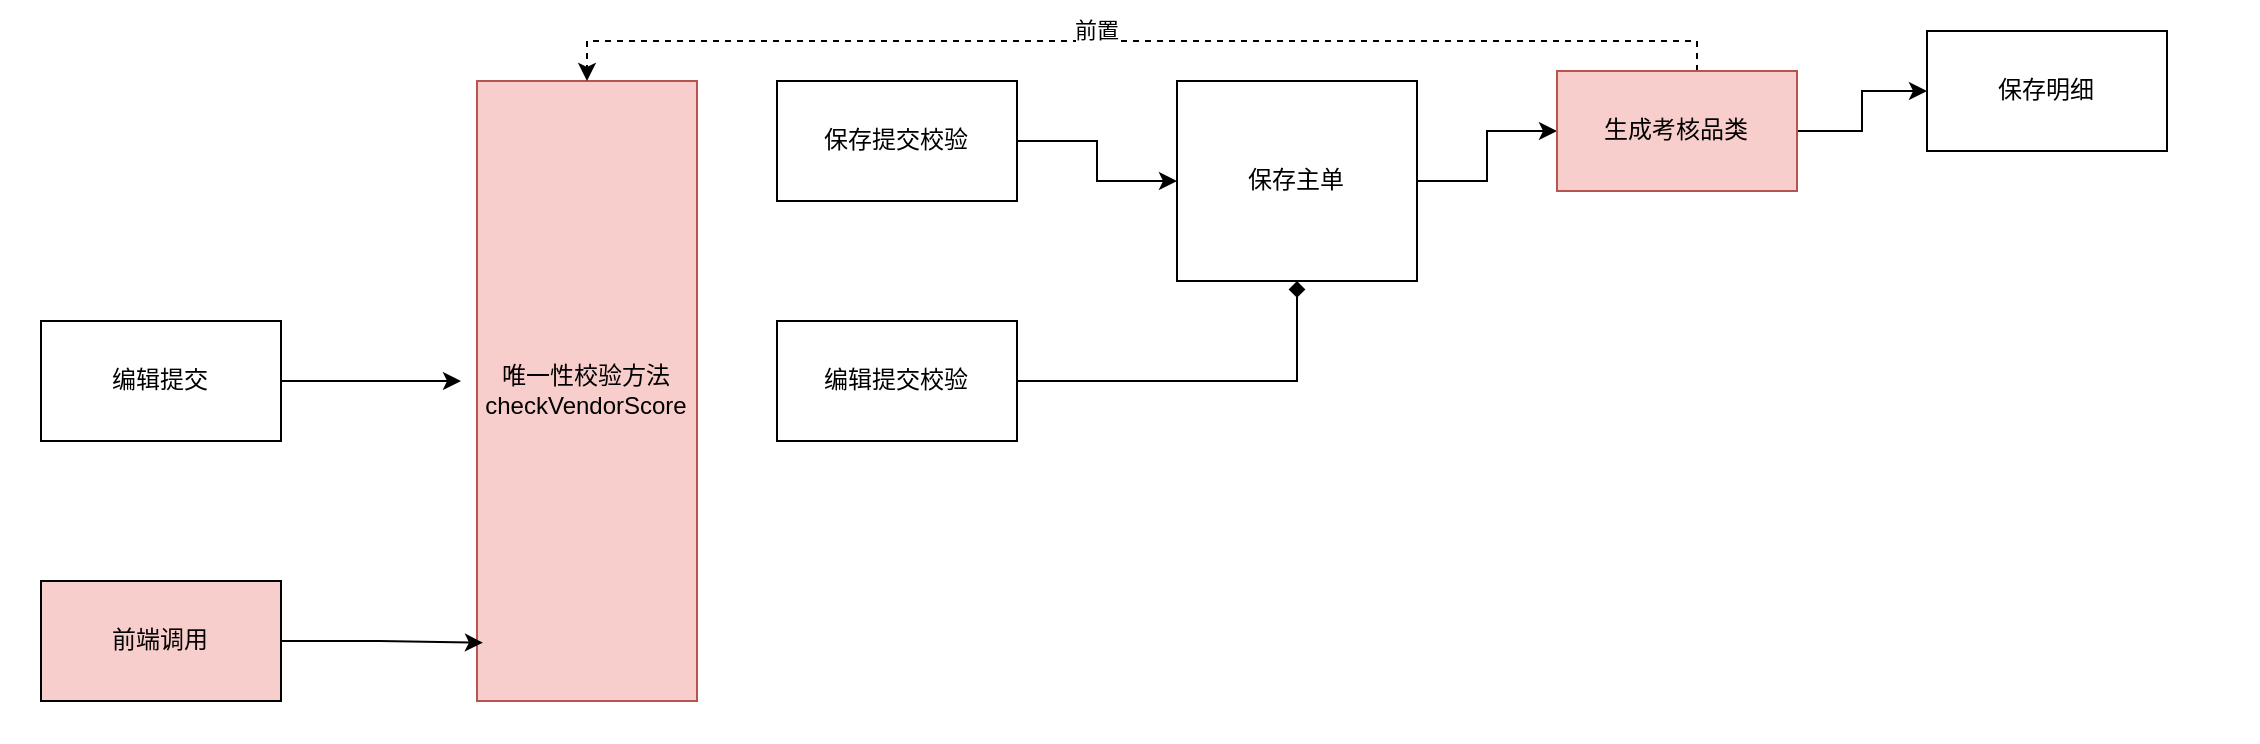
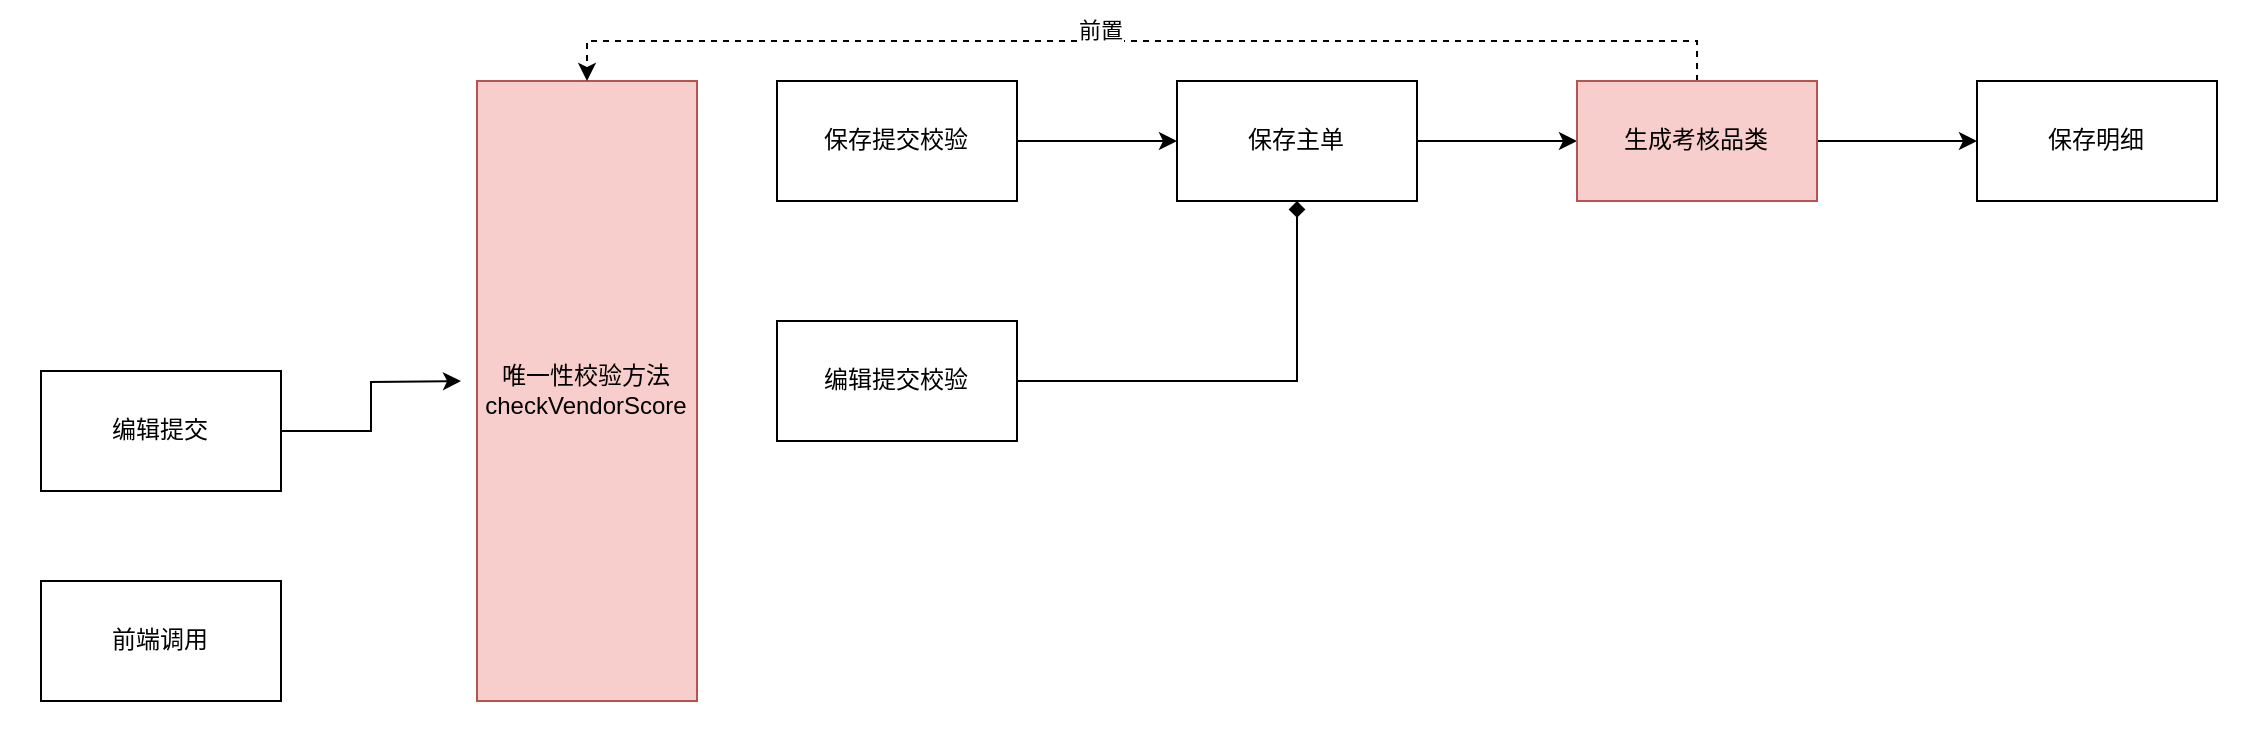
node "保存明细": moved (2047, 91) -> (2097, 141)
node "生成考核品类": moved (1677, 131) -> (1697, 141)
node "保存主单": size 240x200 -> 240x120
node "编辑提交": moved (161, 381) -> (161, 431)
node "前端调用": fillcolor #f8cecc -> #ffffff
edge "前端调用" -> "唯一性校验方法checkVendorScore": removed
